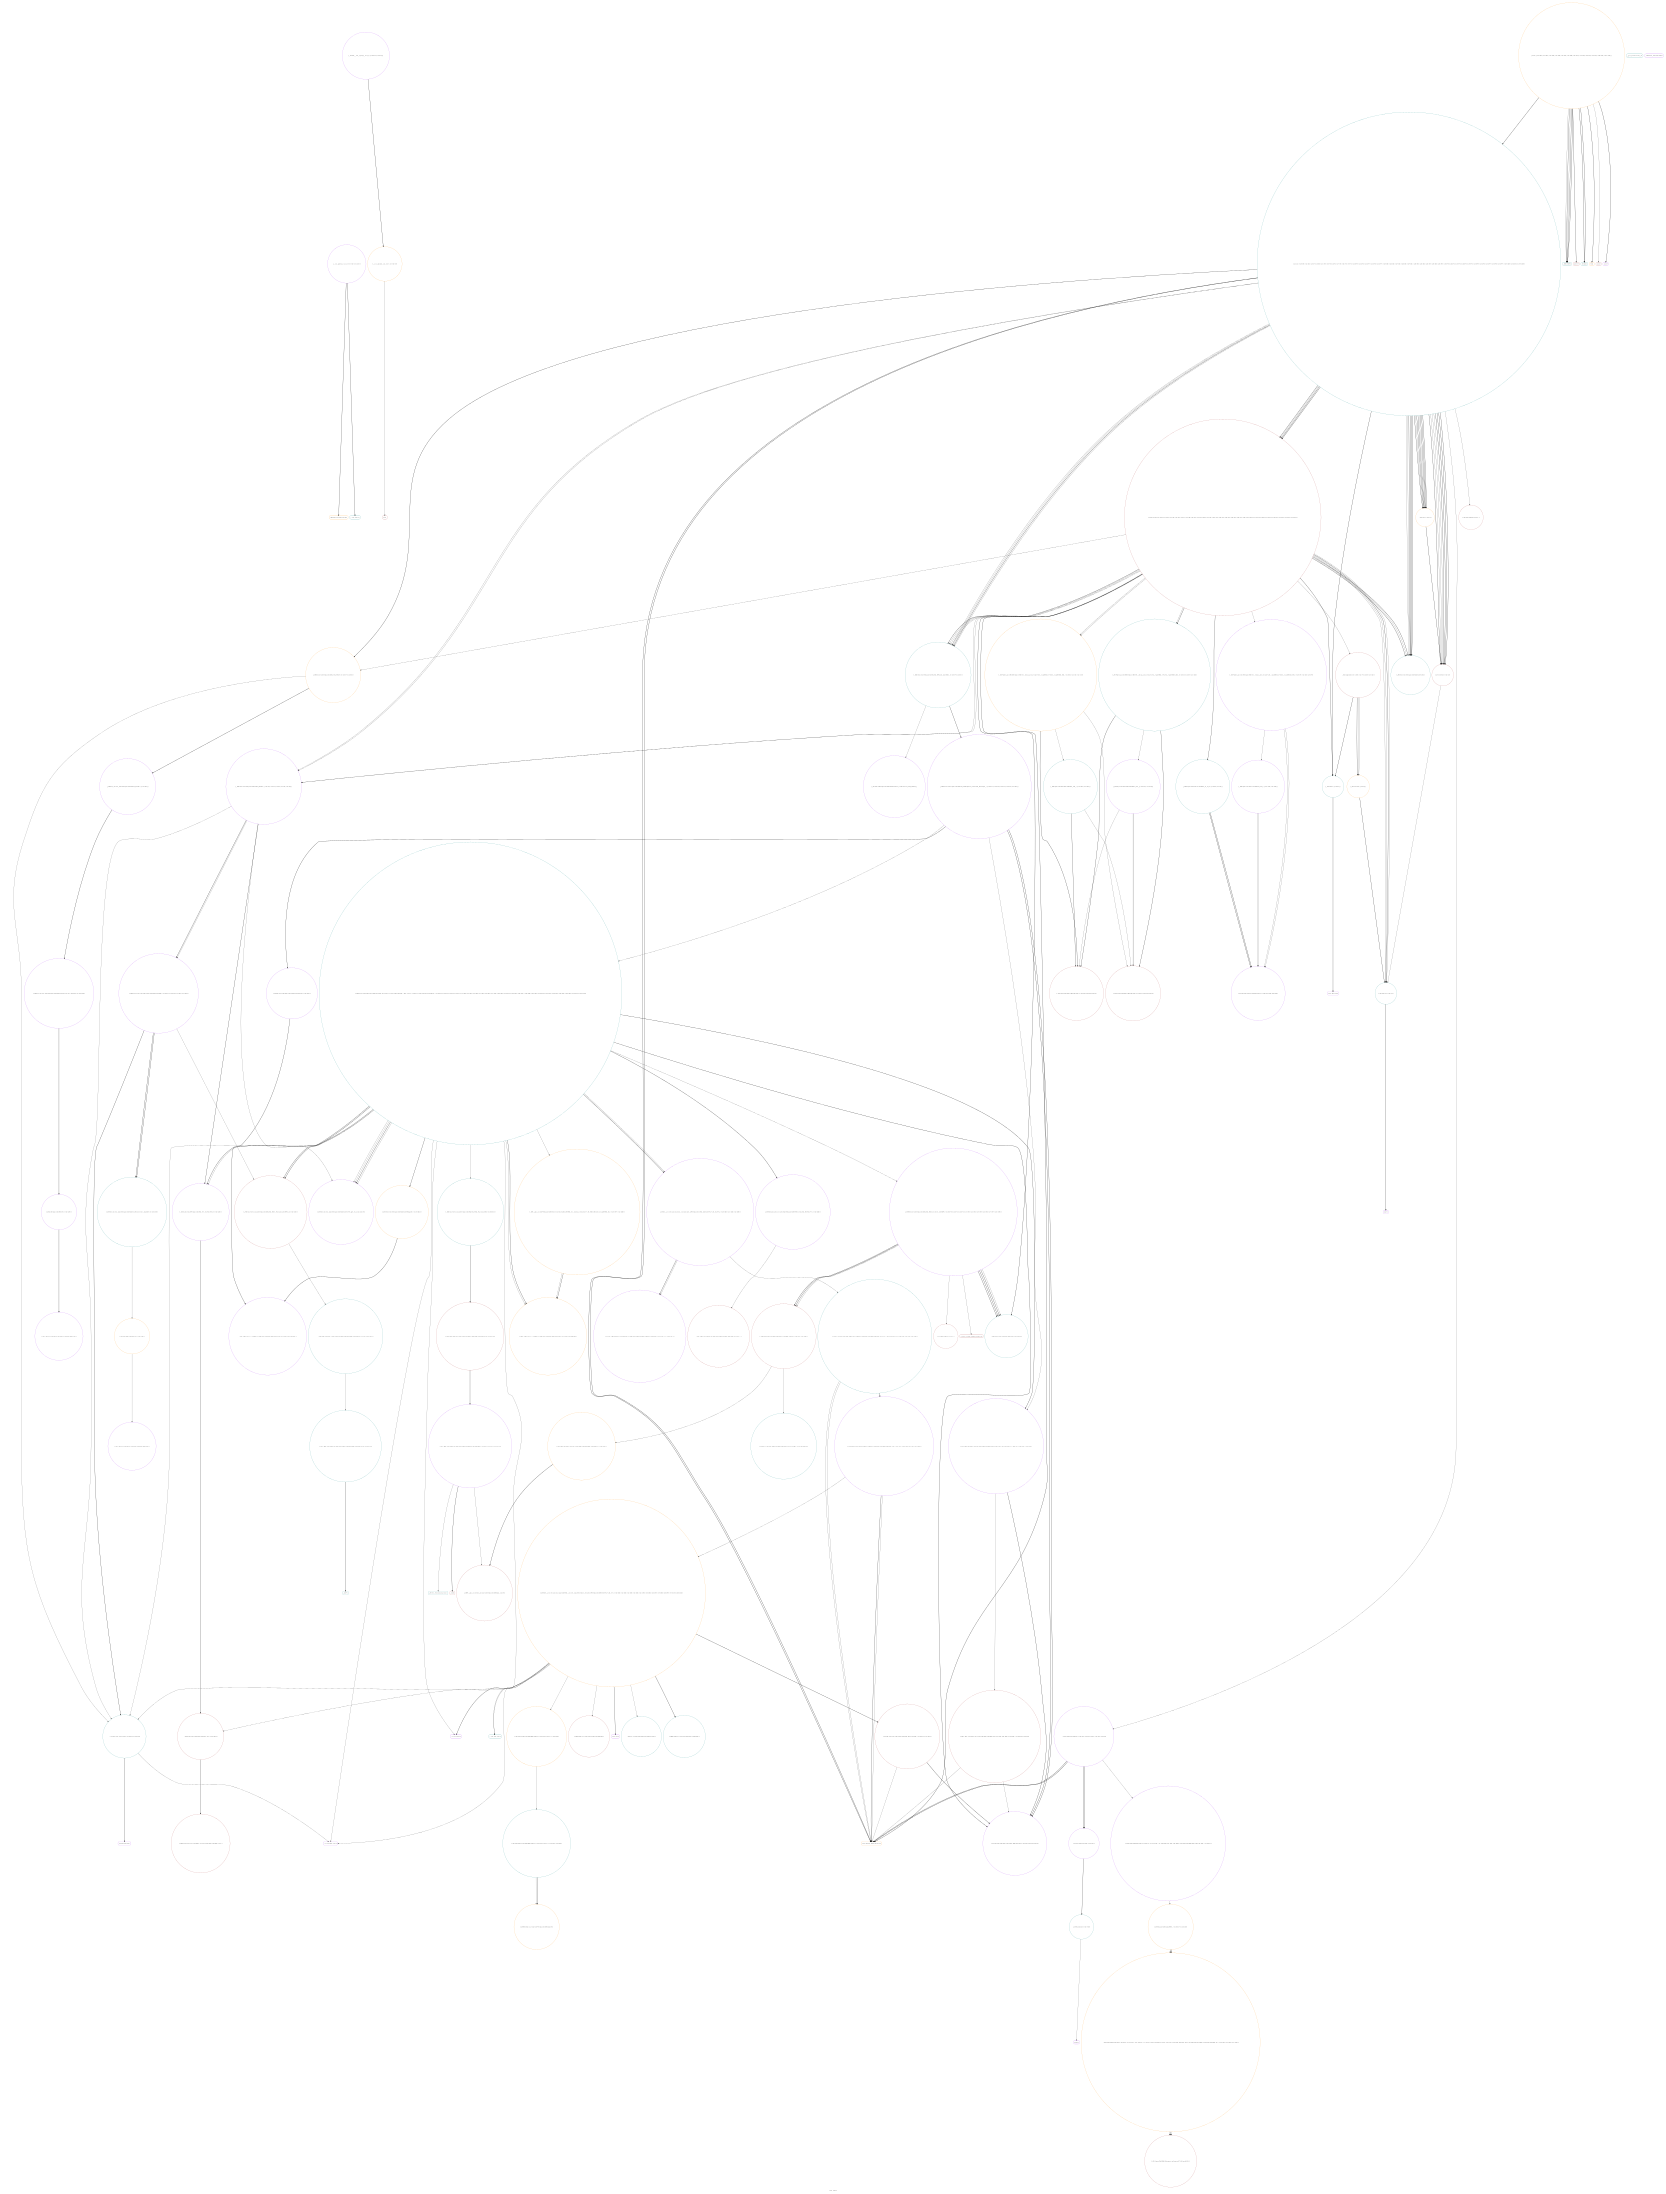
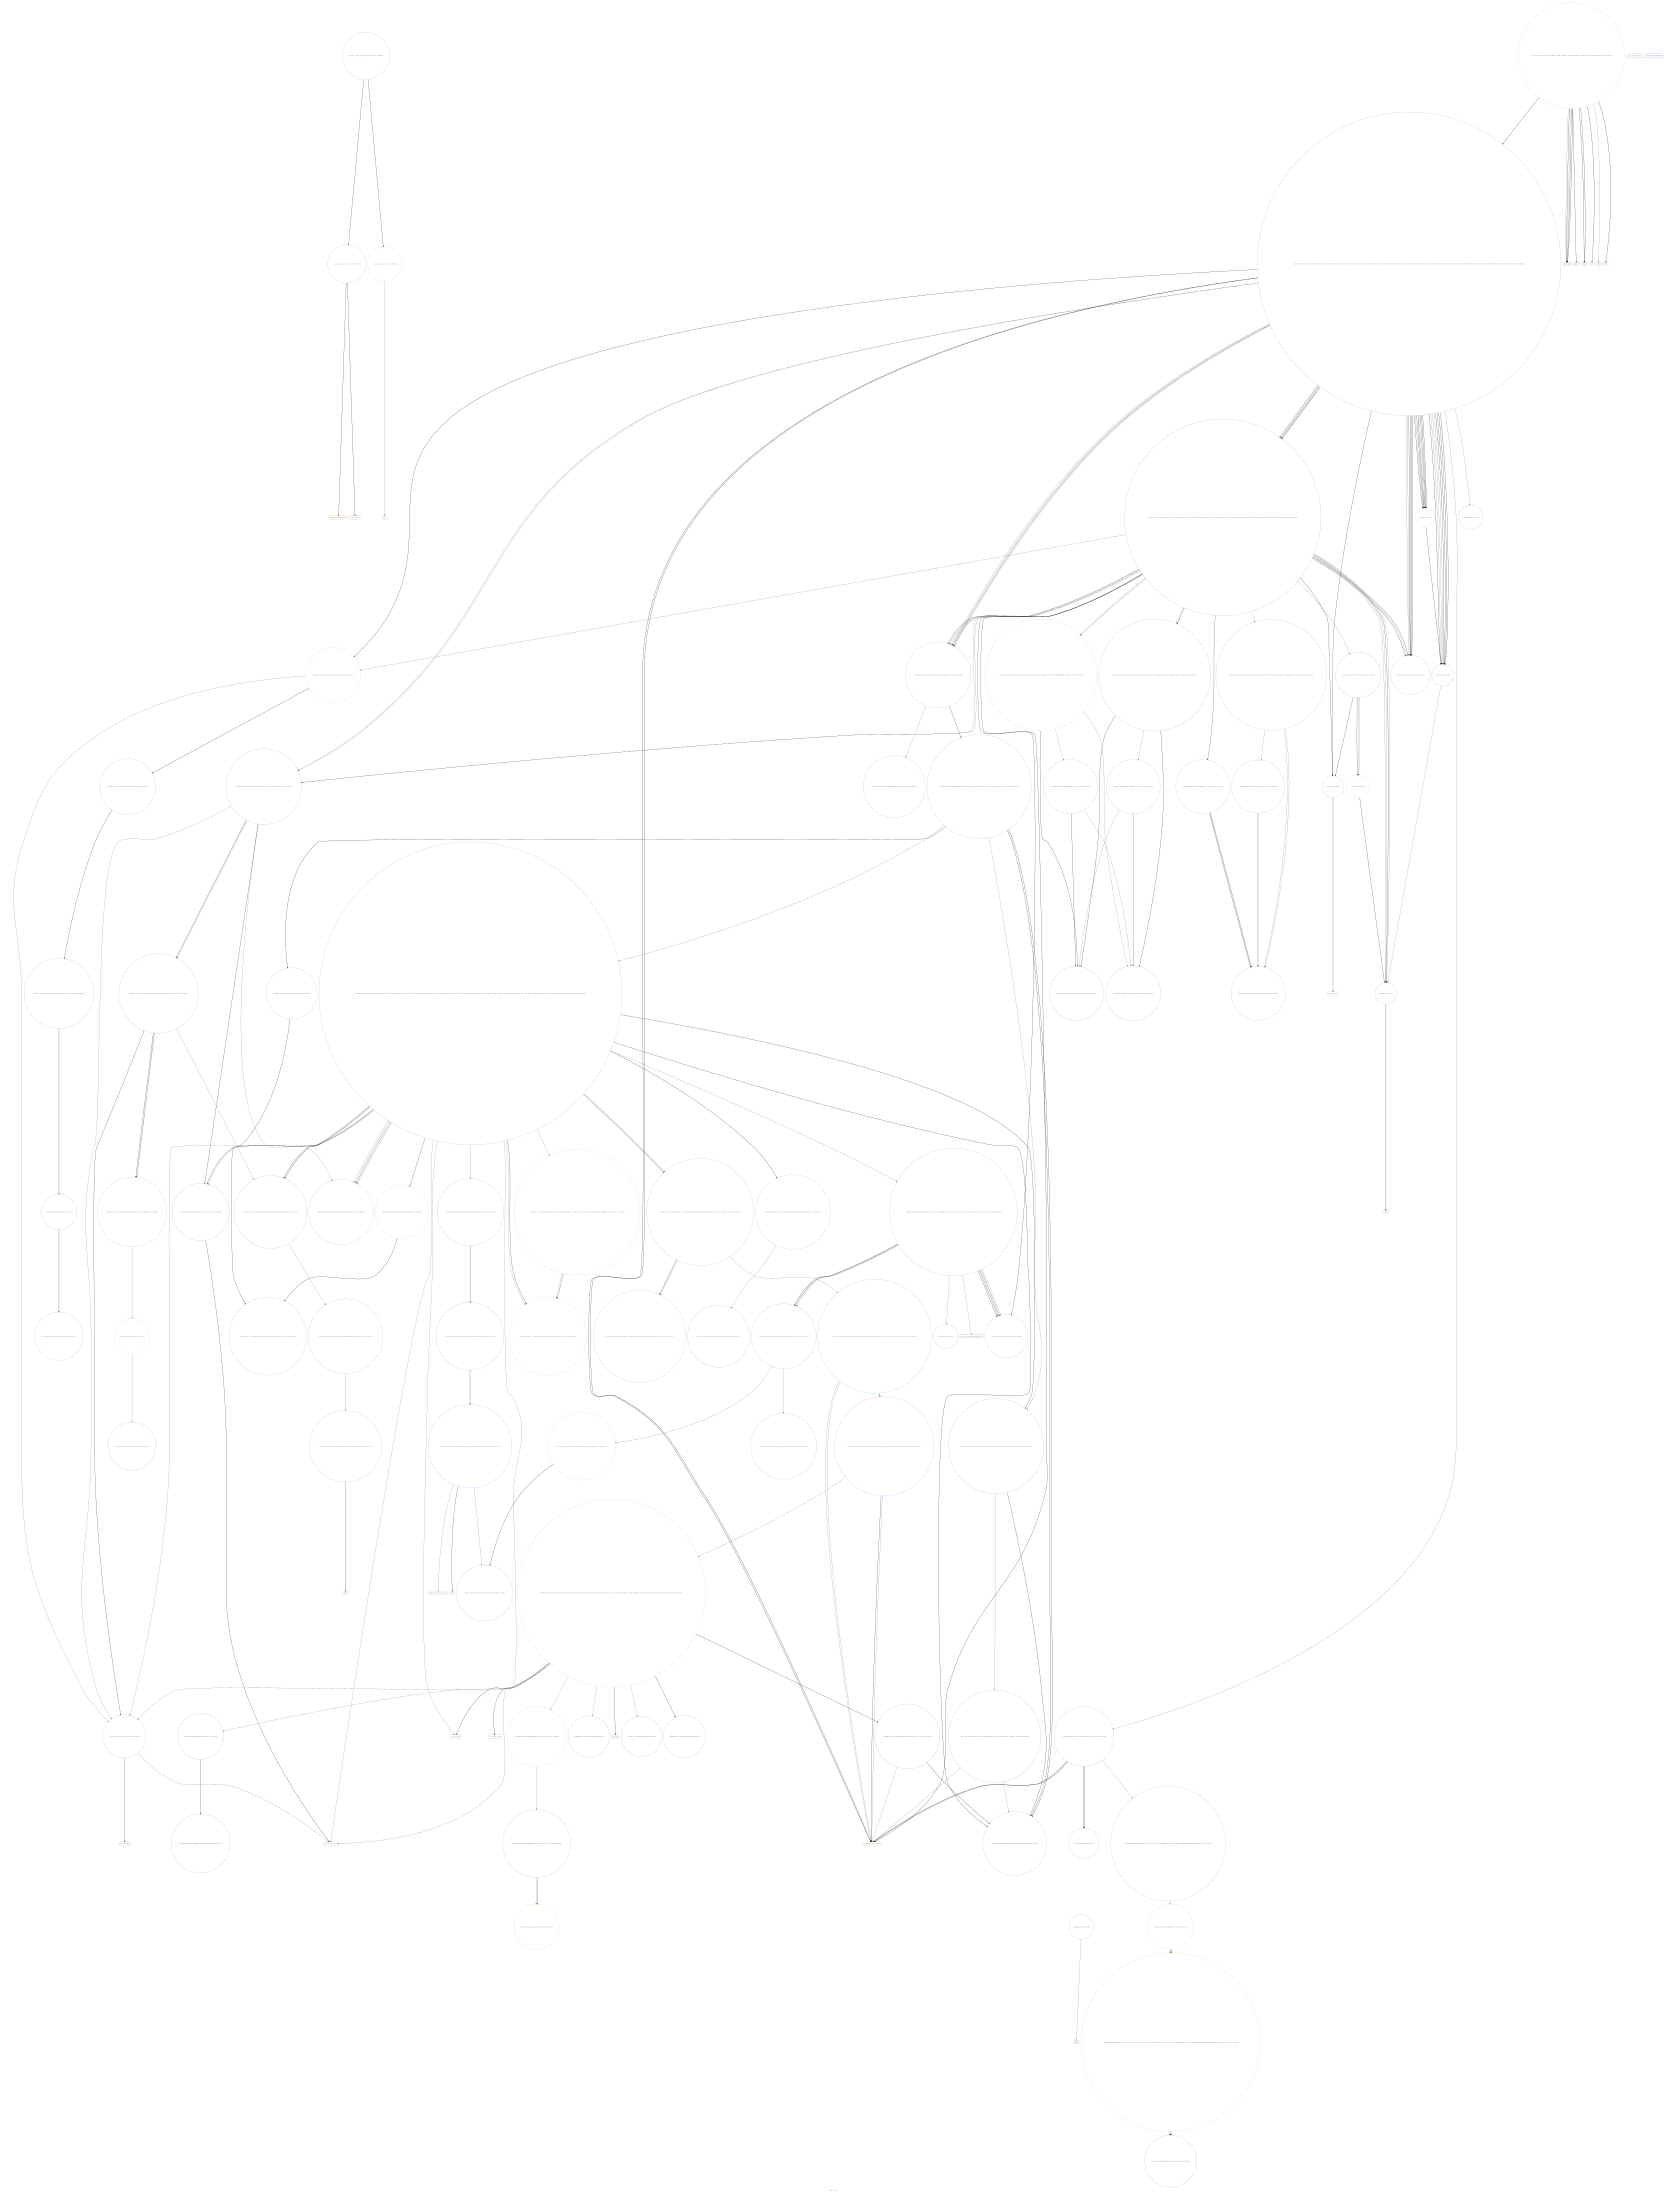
edge "{_GLOBAL__sub_I_RAD_2_0.cpp|{<s0>222|<s1>223}}" -> "{__cxx_global_var_init|{<s0>1|<s1>2}}": added
edge "{_ZSt8_DestroyIPSt4pairIeeES1_EvT_S3_RSaIT0_E|{<s0>126}}" -> "{_ZSt8_DestroyIPSt4pairIeeEEvT_S3_|{<s0>131}}": now "{_ZSt8_DestroyIPSt4pairIeeES1_EvT_S3_RSaIT0_E|{<s0>126}}" -> "__cxa_begin_catch"
edge "{_Z4secuSt4pairIeeE|{<s0>57}}" -> "{_ZSt5atan2ee|{<s0>58}}": removed
